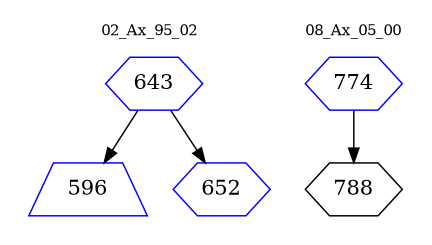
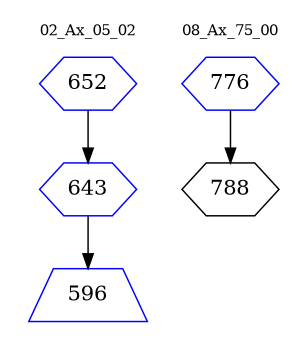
cluster "02_Ax_95_02": label "02_Ax_95_02" -> "02_Ax_05_02"
cluster "08_Ax_05_00": label "08_Ax_05_00" -> "08_Ax_75_00"
node "774": label "774" -> "776"
edge "643" -> "652": reversed
